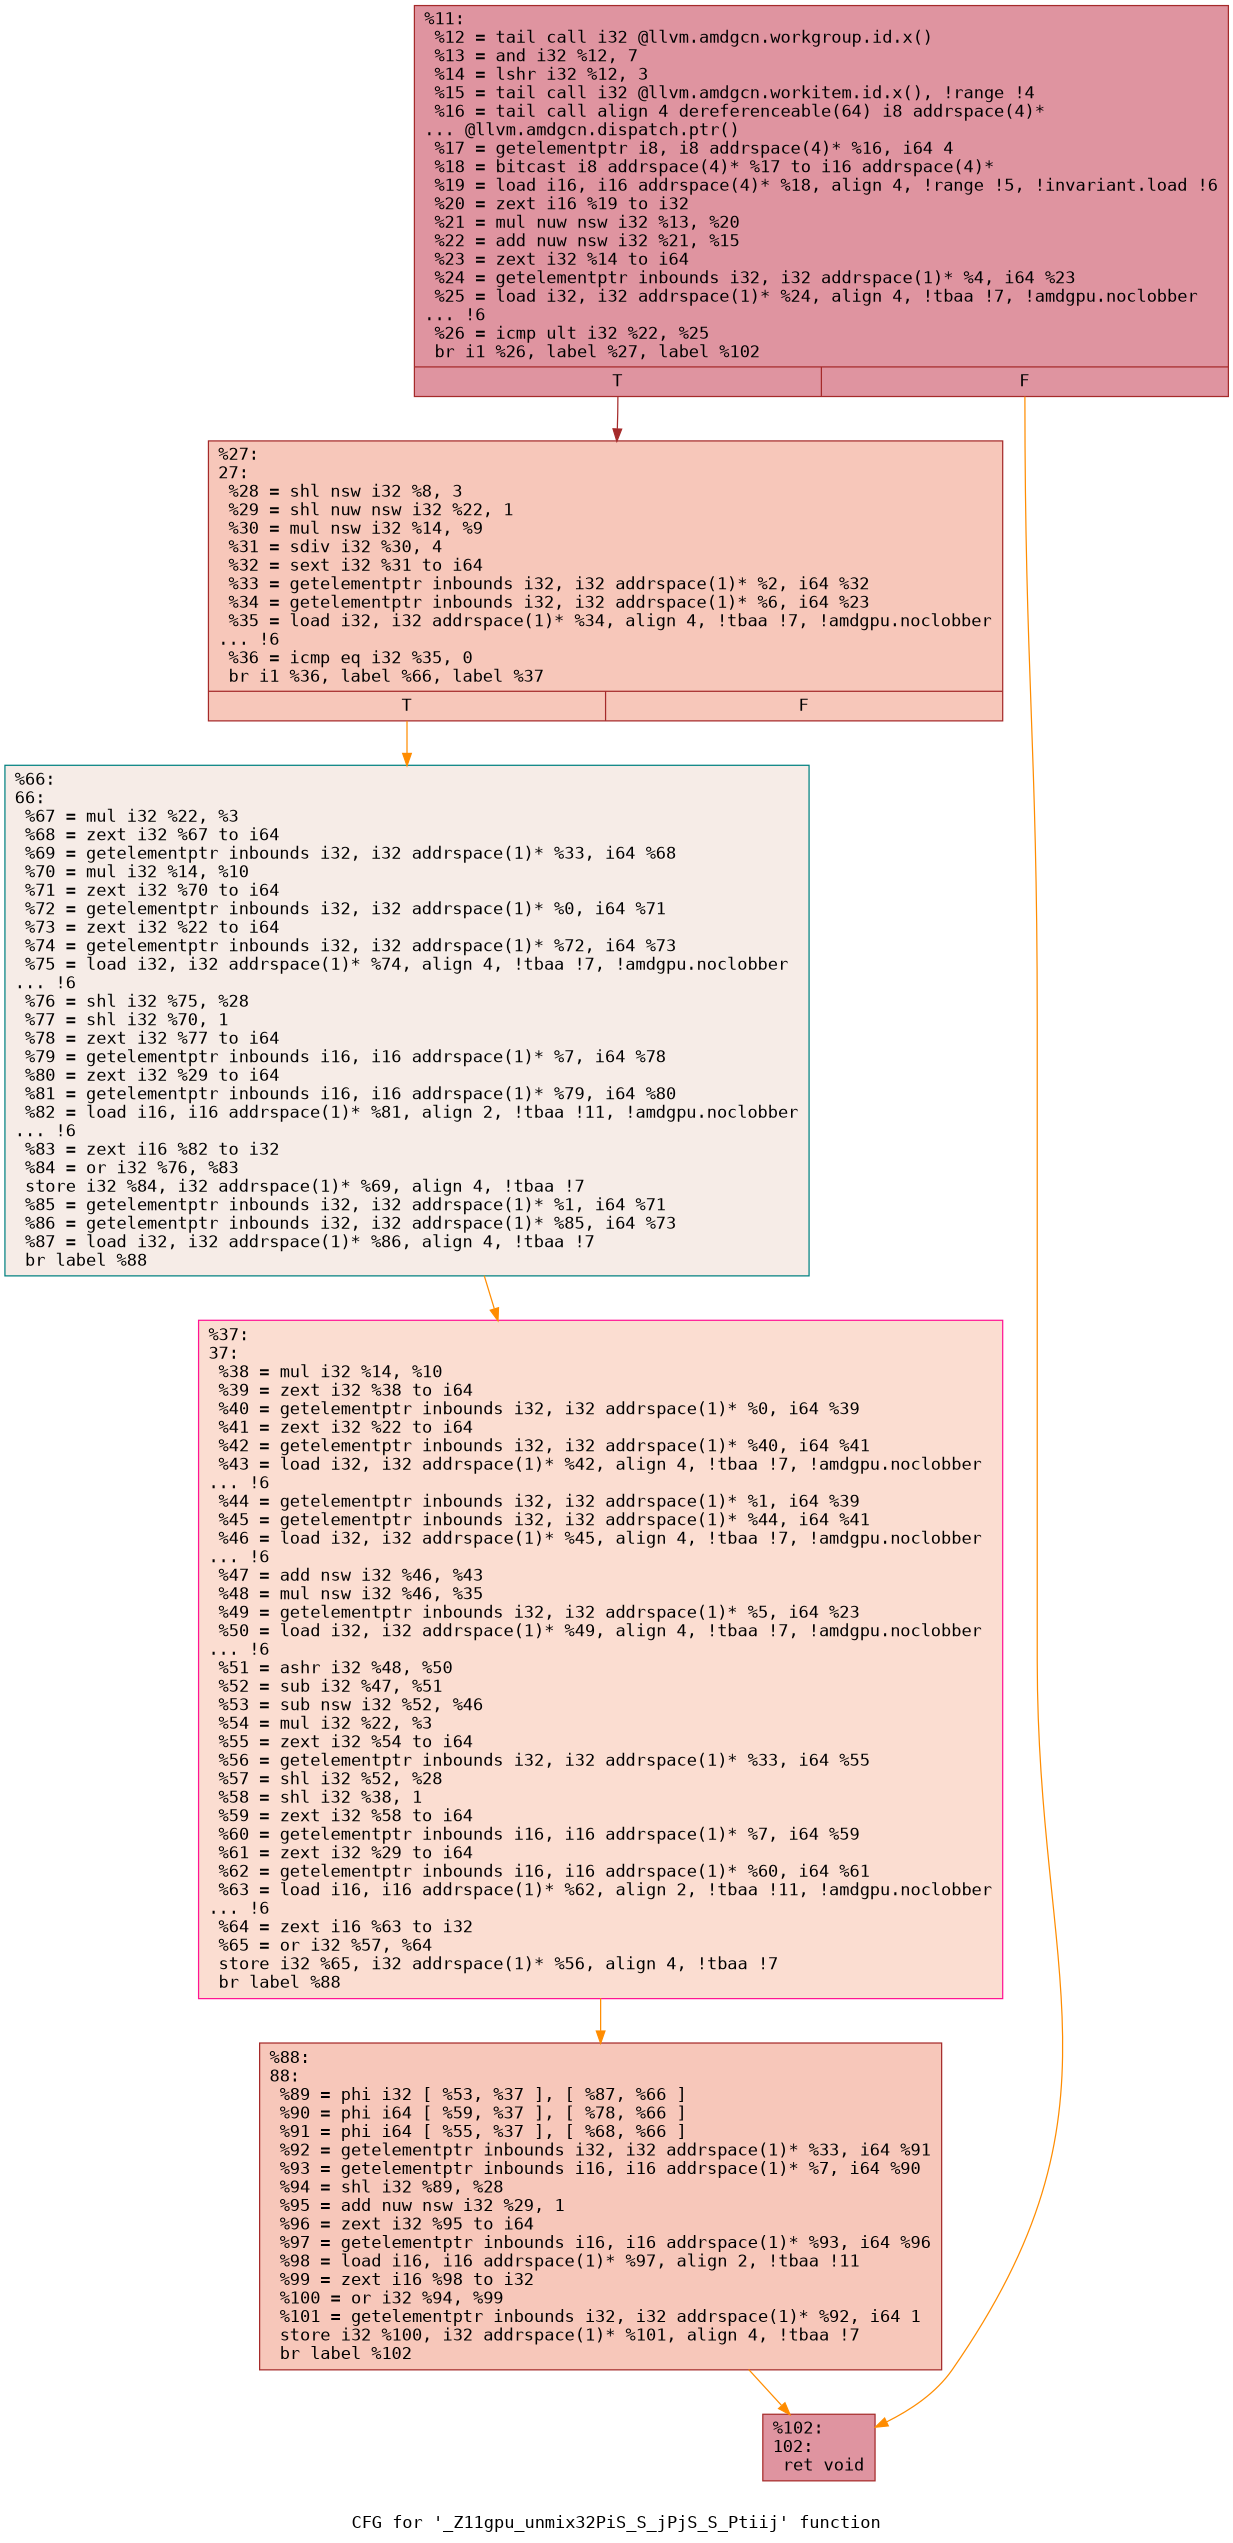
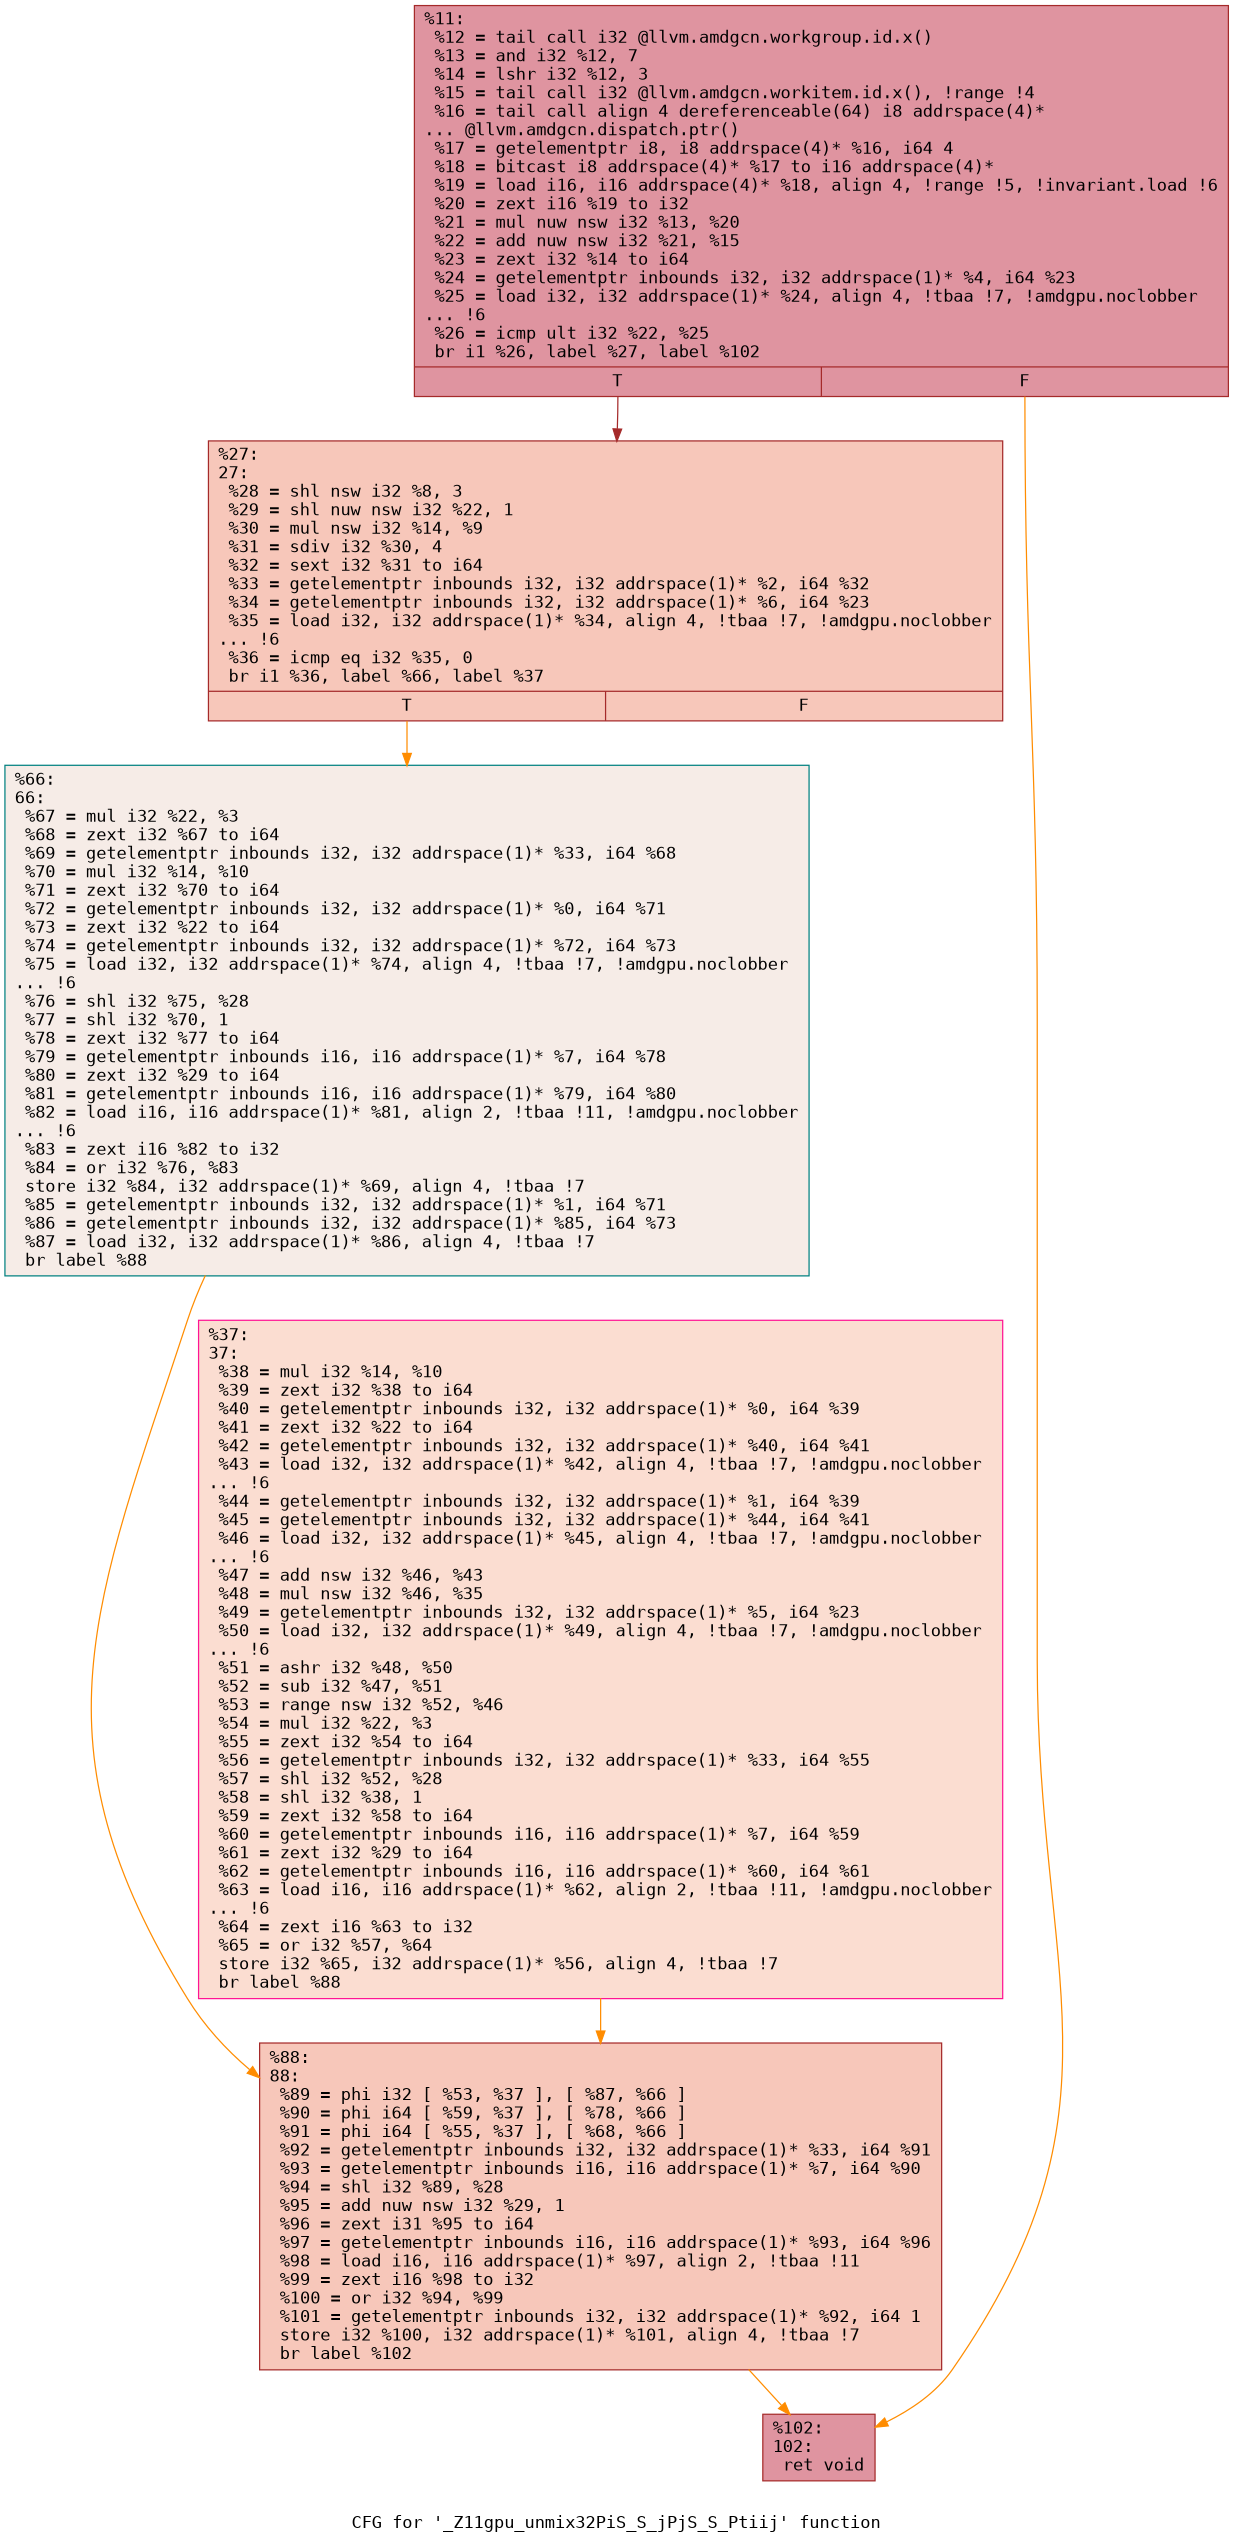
edge "%66:" -> "%37:": now "%66:" -> "%88:"
node "%37:": text "%53 = sub nsw i32 %52, %46" -> "%53 = range nsw i32 %52, %46"
node "%88:": text "%96 = zext i32 %95 to i64" -> "%96 = zext i31 %95 to i64"
